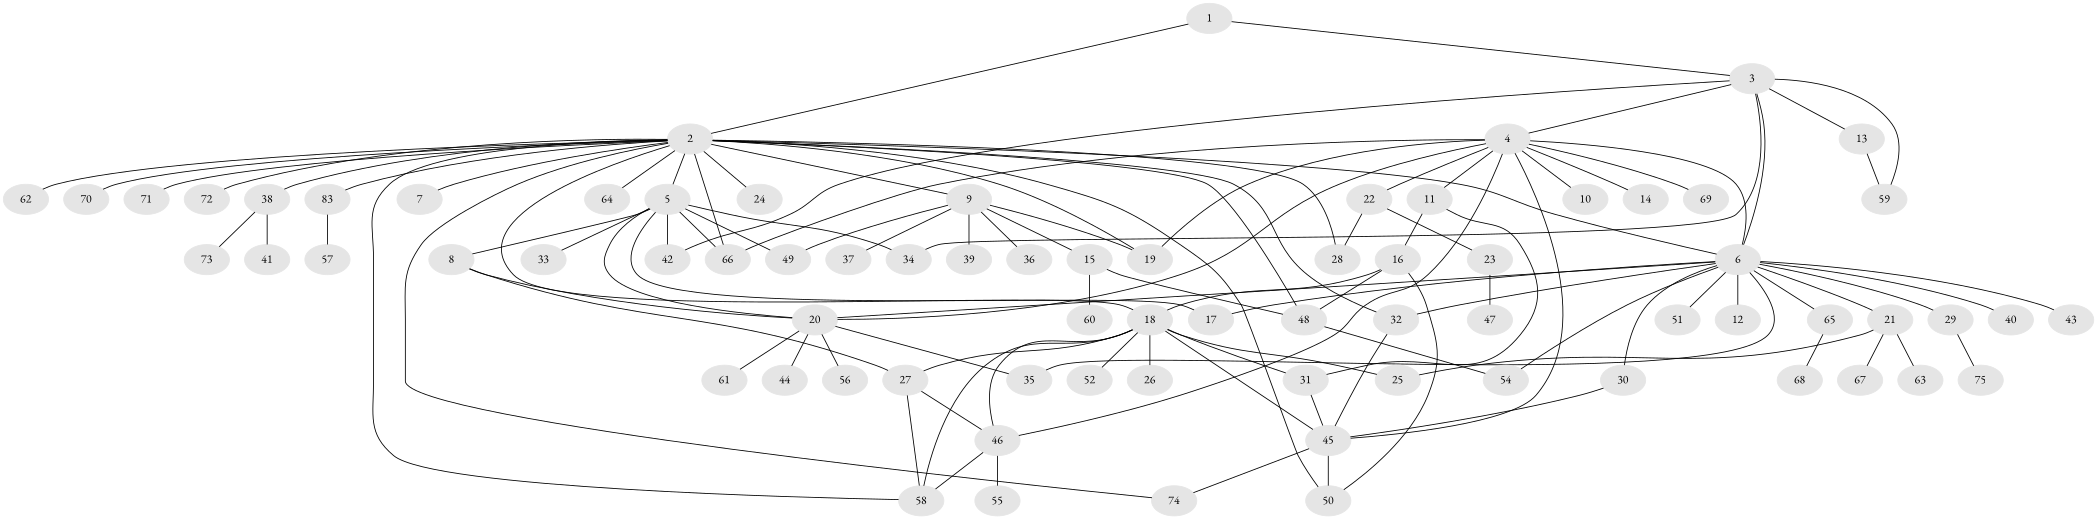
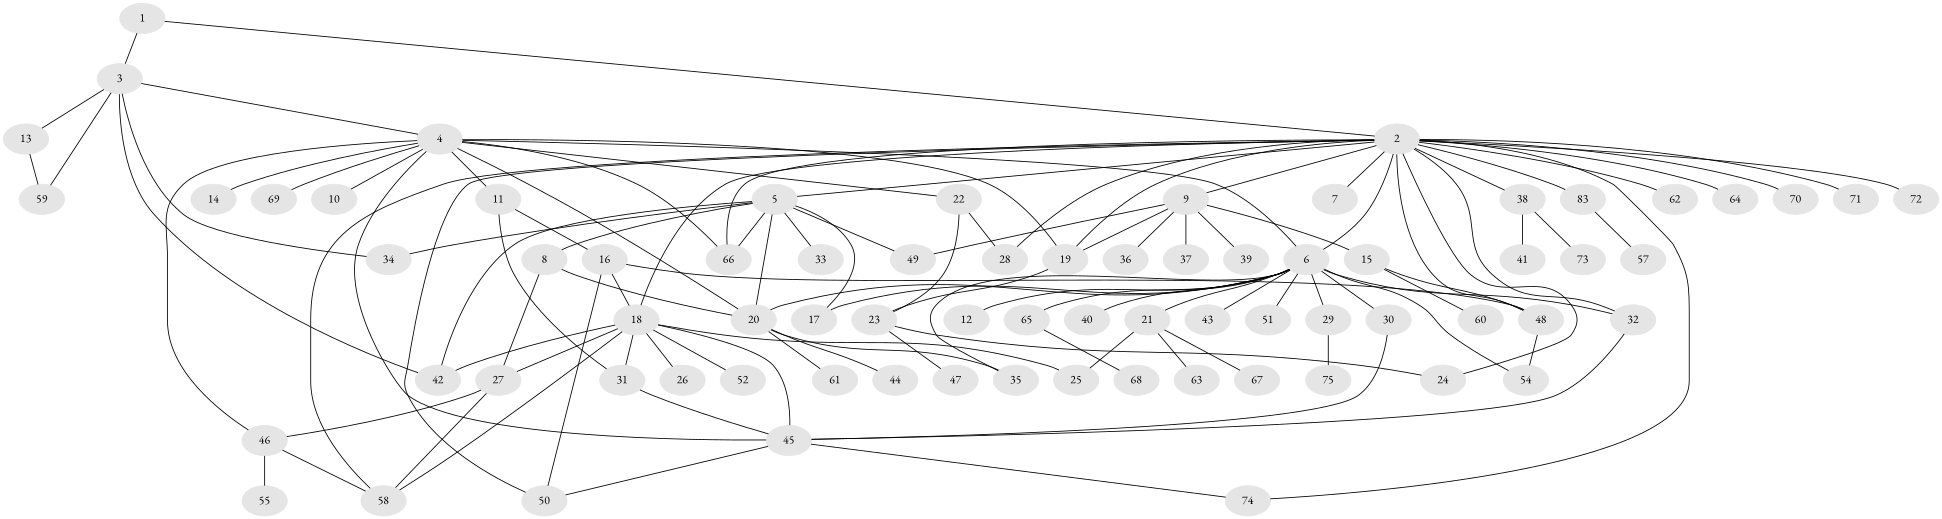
edge "3" -- "6": removed
edge "19" -- "23": added
edge "23" -- "24": added
edge "18" -- "46": now "18" -- "42"
node "56": removed
